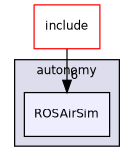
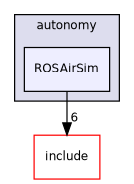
edge "include" -> "ROSAirSim": reversed
